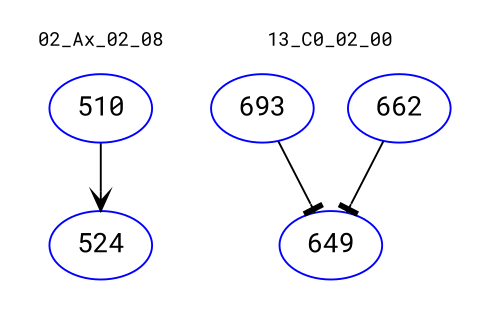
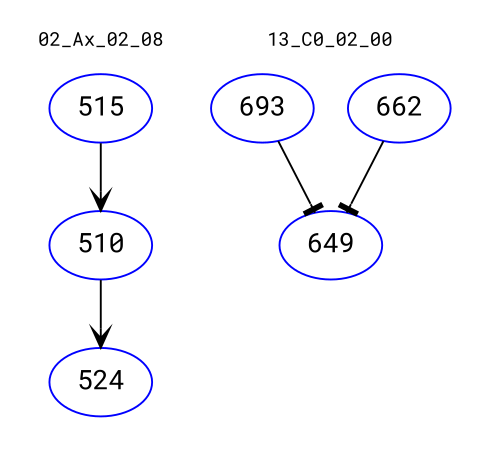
node "515": added
